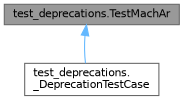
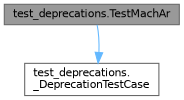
edge "test_deprecations. _DeprecationTestCase" -> "test_deprecations.TestMachAr": reversed
